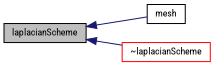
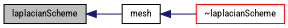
edge "~laplacianScheme" -> "laplacianScheme": now "~laplacianScheme" -> "mesh"
